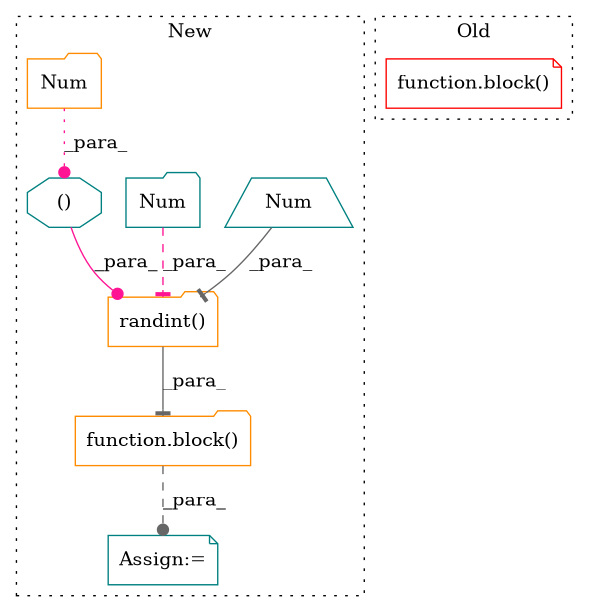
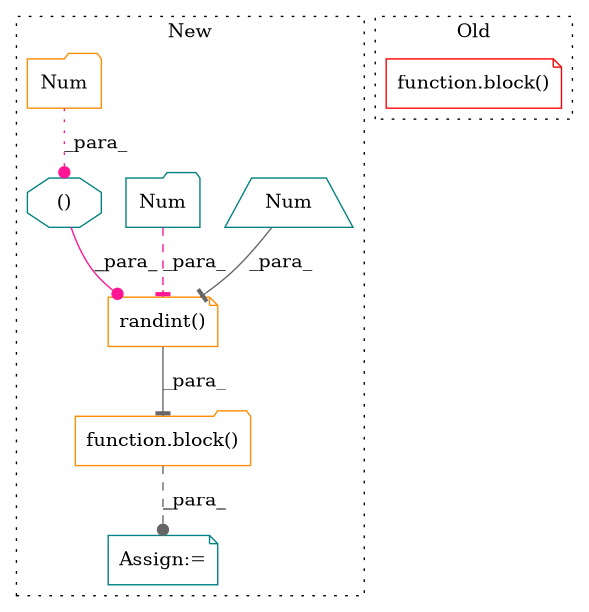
node "randint()": shape folder -> note
